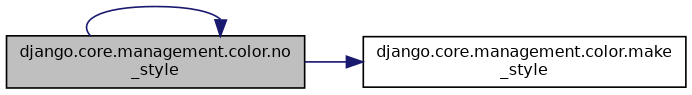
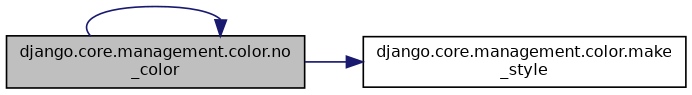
node "django.core.management.color.no _style": label "django.core.management.color.no _style" -> "django.core.management.color.no _color"
